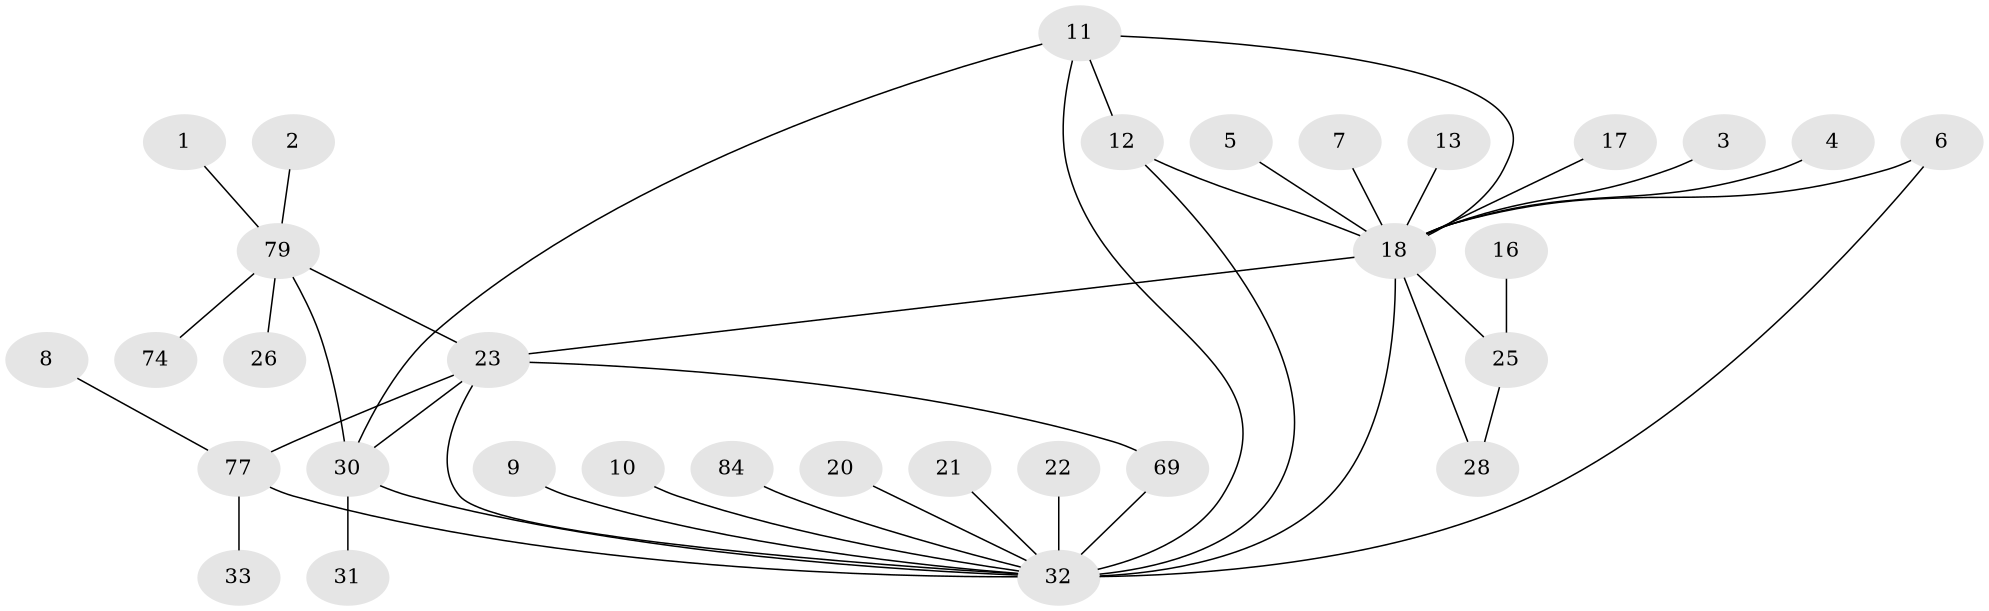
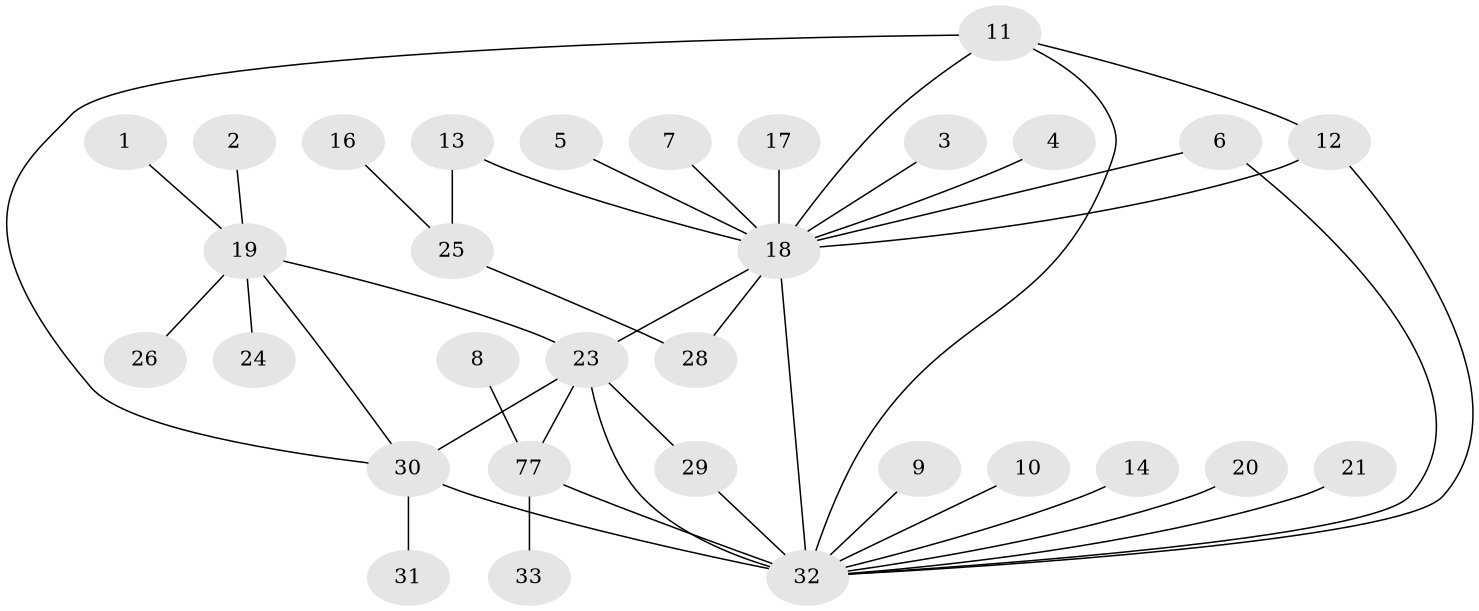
node "79": label "79" -> "19"
edge "18" -- "25": now "13" -- "25"
node "74": label "74" -> "24"
node "84": label "84" -> "14"
node "22": removed
node "69": label "69" -> "29"
